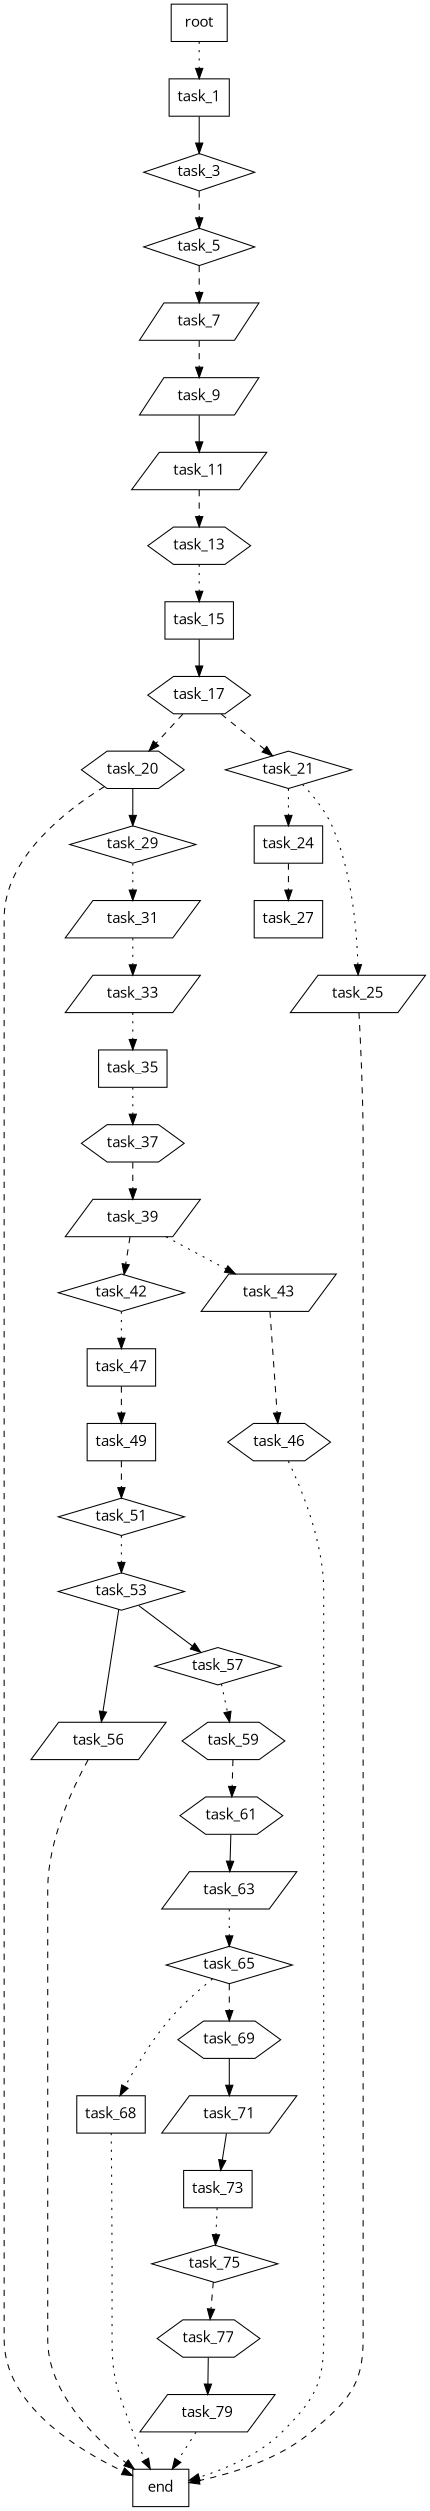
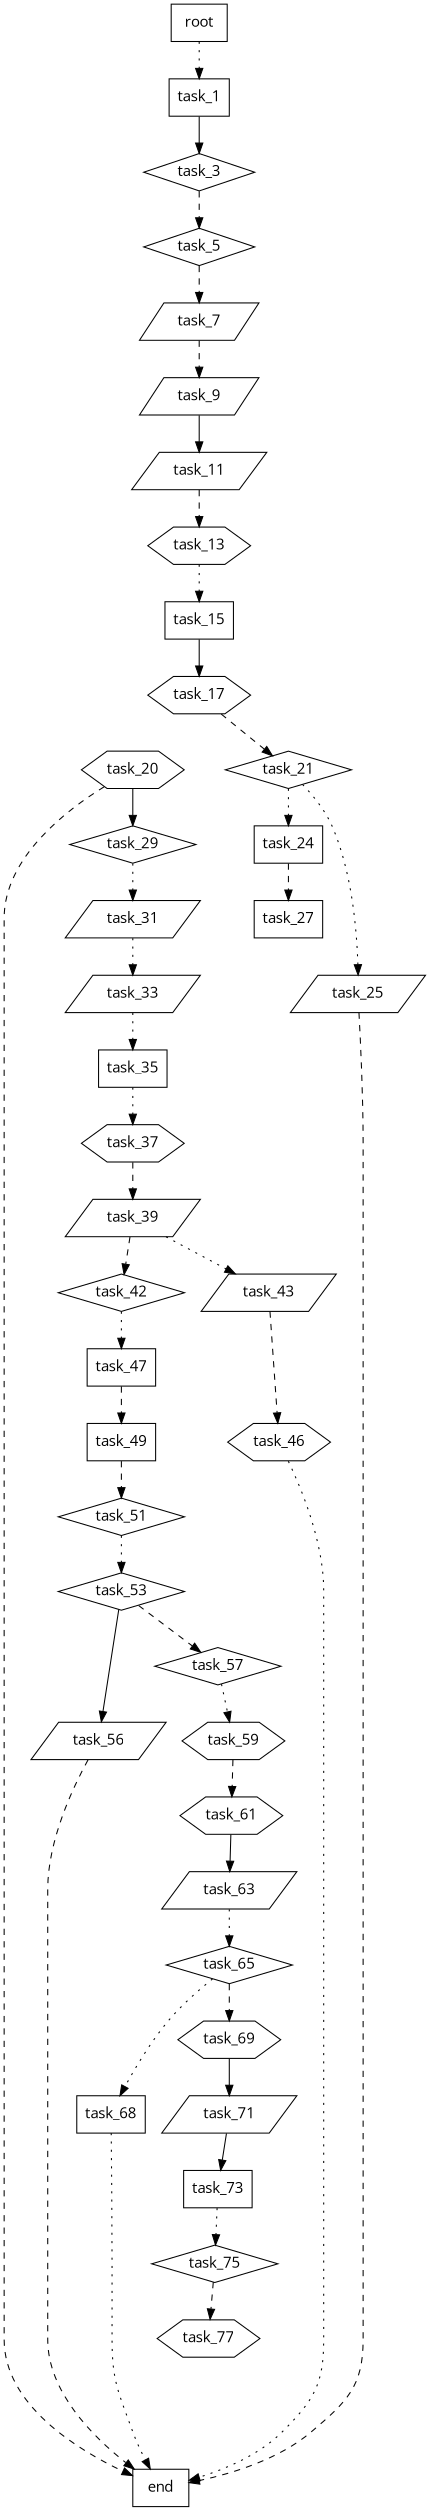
edge "task_17" -> "task_20": removed
edge "task_53" -> "task_57": style solid -> dashed
node "task_79": removed
